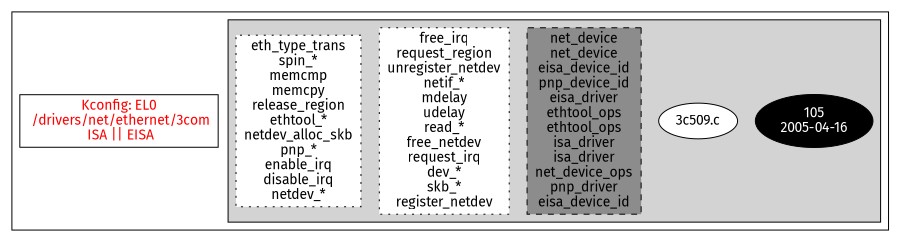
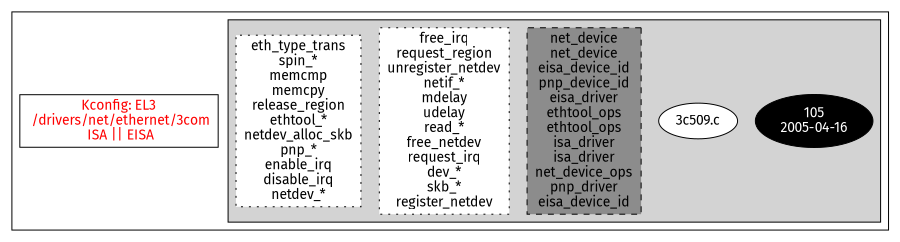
node "Kconfig: EL0 /drivers/net/ethernet/3com ISA || EISA": label "Kconfig: EL0 /drivers/net/ethernet/3com ISA || EISA" -> "Kconfig: EL3 /drivers/net/ethernet/3com ISA || EISA"
